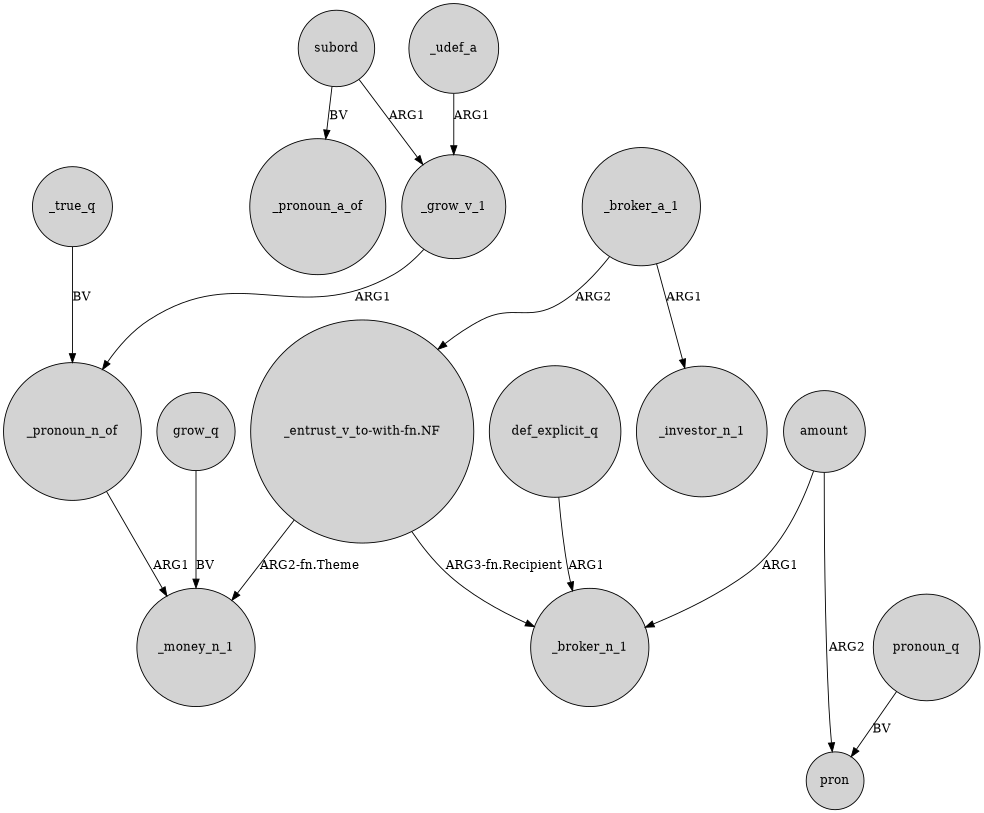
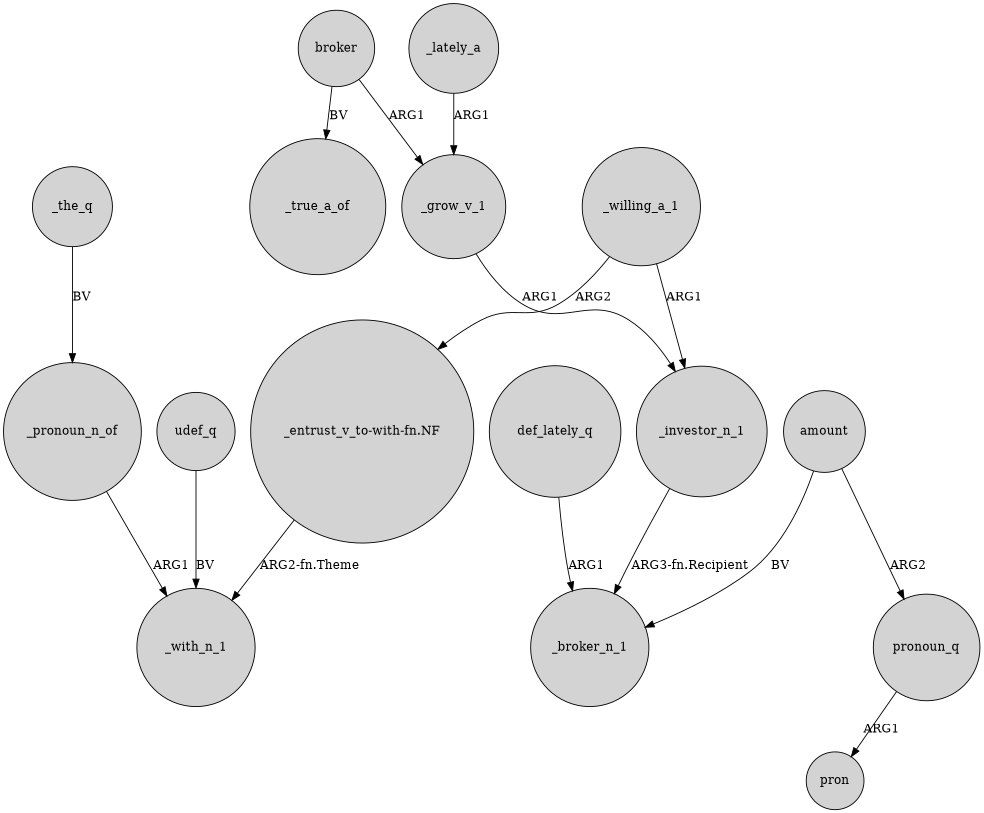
node "subord": label "subord" -> "broker"
node "_udef_a": label "_udef_a" -> "_lately_a"
node "_true_q": label "_true_q" -> "_the_q"
node "_pronoun_a_of": label "_pronoun_a_of" -> "_true_a_of"
node "_broker_a_1": label "_broker_a_1" -> "_willing_a_1"
edge "_grow_v_1" -> "_pronoun_n_of": now "_grow_v_1" -> "_investor_n_1"
node "grow_q": label "grow_q" -> "udef_q"
node "def_explicit_q": label "def_explicit_q" -> "def_lately_q"
edge "amount" -> "_broker_n_1": label "ARG1" -> "BV"
edge "_entrust_v_to-with-fn.NF" -> "_broker_n_1": now "_investor_n_1" -> "_broker_n_1"
edge "amount" -> "pron": now "amount" -> "pronoun_q"
node "_money_n_1": label "_money_n_1" -> "_with_n_1"
edge "pronoun_q" -> "pron": label "BV" -> "ARG1"
